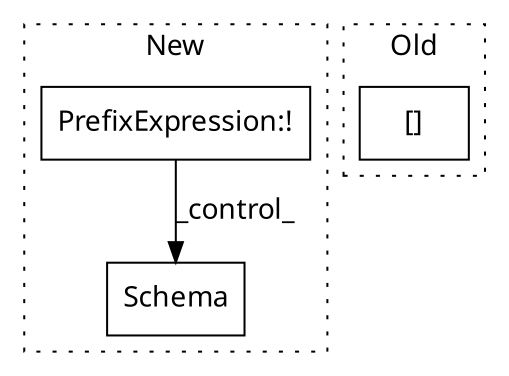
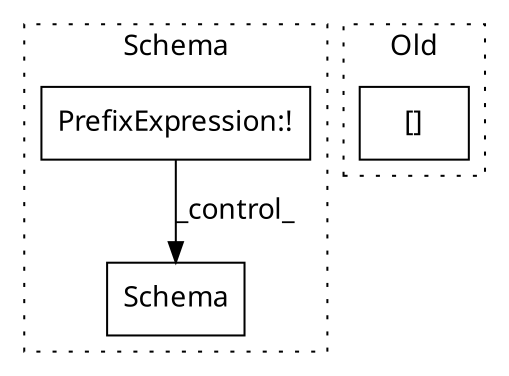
cluster "New": label "New" -> "Schema"
